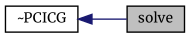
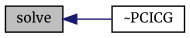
edge "solve" -> "~PCICG": reversed
